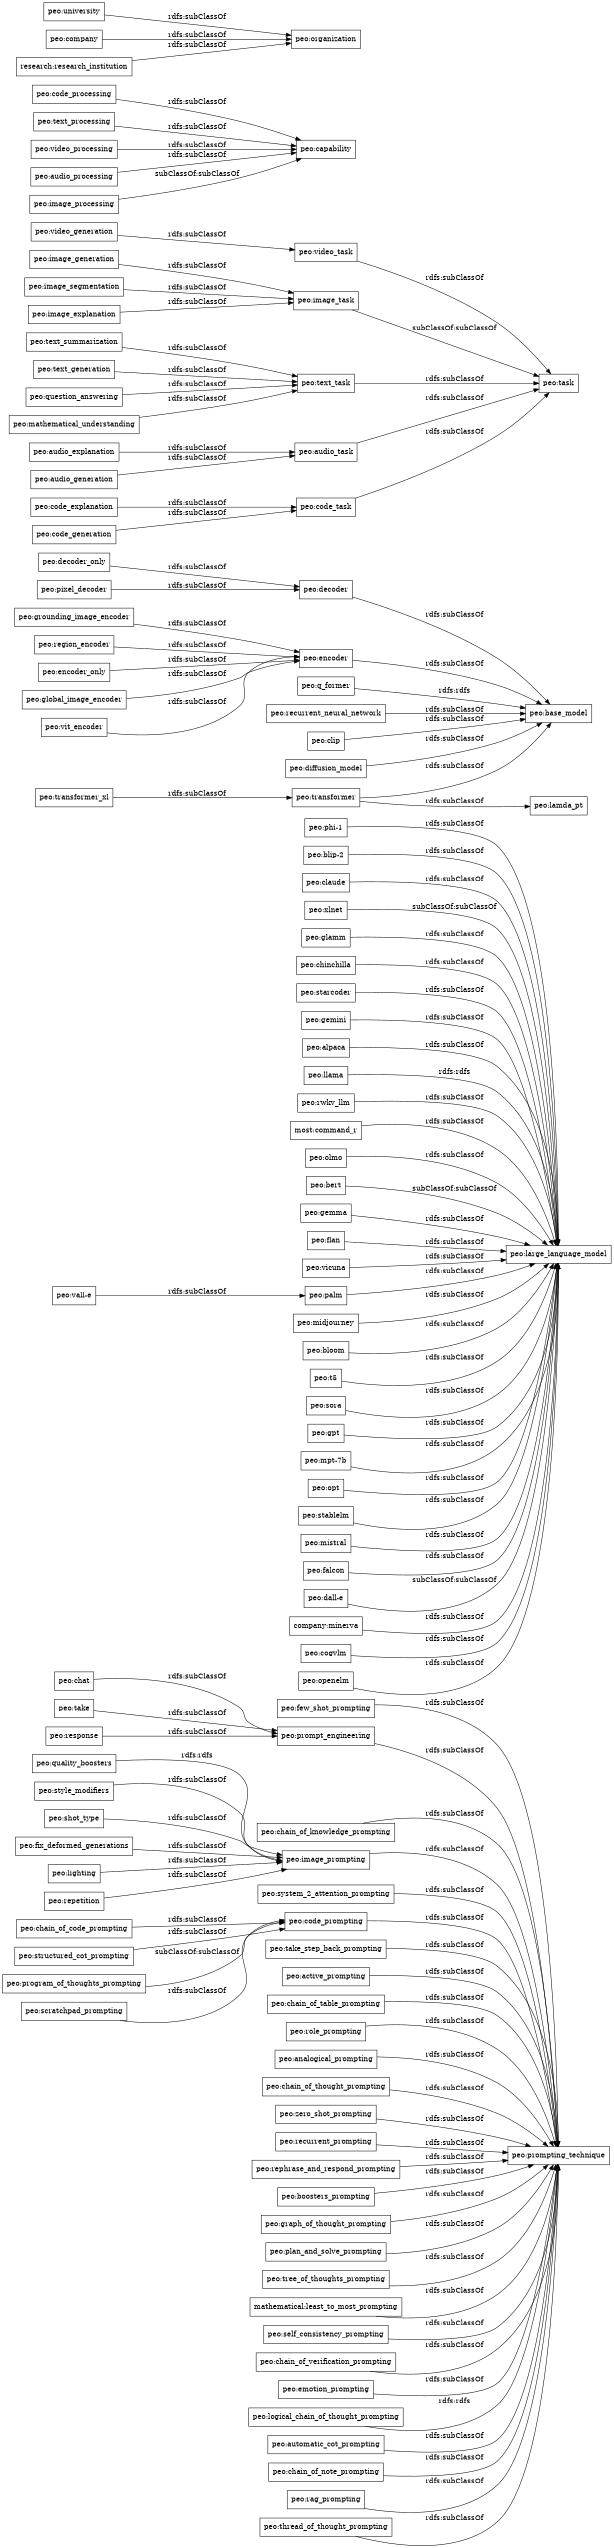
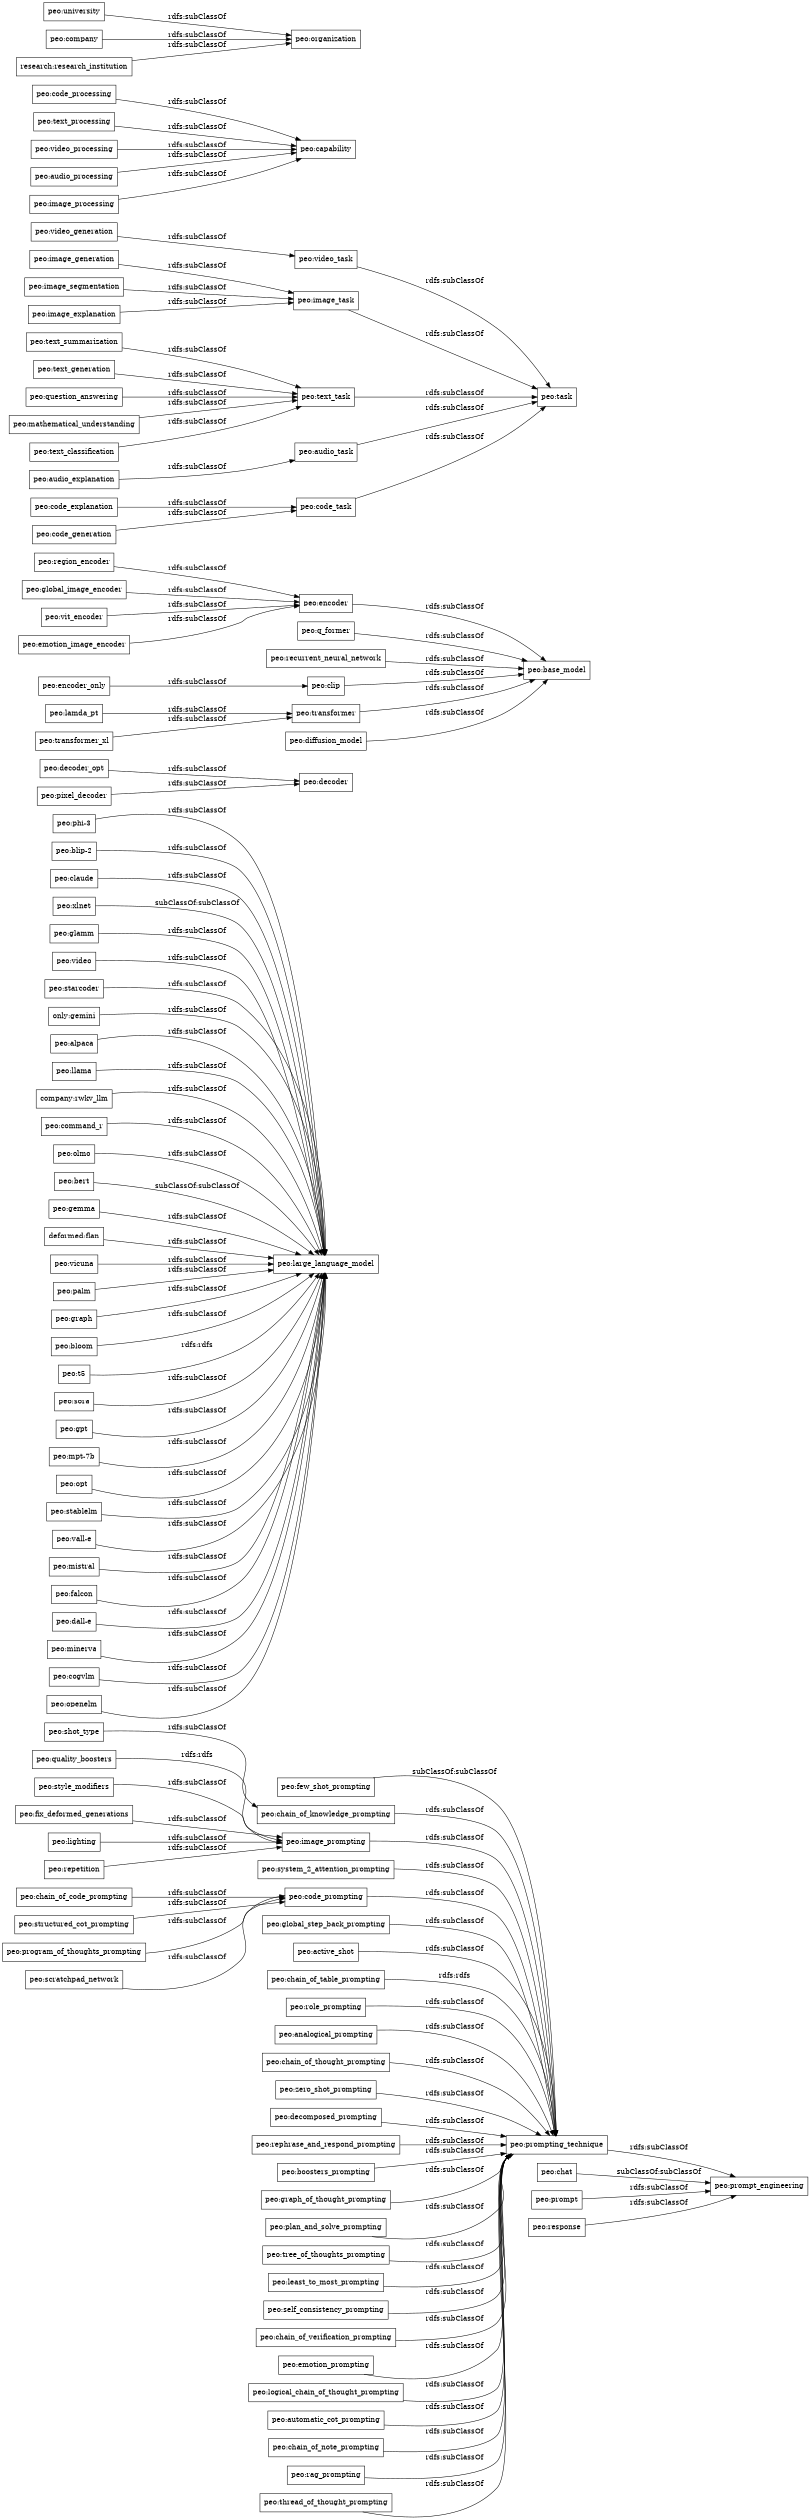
edge "peo:image_processing" -> "peo:capability": label "subClassOf:subClassOf" -> "rdfs:subClassOf"
edge "peo:image_task" -> "peo:task": label "subClassOf:subClassOf" -> "rdfs:subClassOf"
node "peo:text_classification": added
node "peo:audio_generation": removed
node "peo:decoder_only": label "peo:decoder_only" -> "peo:decoder_opt"
node "peo:grounding_image_encoder": label "peo:grounding_image_encoder" -> "peo:emotion_image_encoder"
edge "peo:decoder" -> "peo:base_model": removed, label "rdfs:subClassOf"
edge "peo:encoder_only" -> "peo:encoder": now "peo:encoder_only" -> "peo:clip"
edge "peo:q_former" -> "peo:base_model": label "rdfs:rdfs" -> "rdfs:subClassOf"
edge "peo:transformer" -> "peo:lamda_pt": reversed
node "peo:phi-1": label "peo:phi-1" -> "peo:phi-3"
node "peo:chinchilla": label "peo:chinchilla" -> "peo:video"
node "peo:gemini": label "peo:gemini" -> "only:gemini"
edge "peo:llama" -> "peo:large_language_model": label "rdfs:rdfs" -> "rdfs:subClassOf"
node "peo:rwkv_llm": label "peo:rwkv_llm" -> "company:rwkv_llm"
node "most:command_r": label "most:command_r" -> "peo:command_r"
node "peo:flan": label "peo:flan" -> "deformed:flan"
edge "peo:vall-e" -> "peo:palm": now "peo:vall-e" -> "peo:large_language_model"
node "peo:midjourney": label "peo:midjourney" -> "peo:graph"
edge "peo:t5" -> "peo:large_language_model": label "rdfs:subClassOf" -> "rdfs:rdfs"
edge "peo:dall-e" -> "peo:large_language_model": label "subClassOf:subClassOf" -> "rdfs:subClassOf"
node "company:minerva": label "company:minerva" -> "peo:minerva"
edge "peo:chat" -> "peo:prompt_engineering": label "rdfs:subClassOf" -> "subClassOf:subClassOf"
edge "peo:few_shot_prompting" -> "peo:prompting_technique": label "rdfs:subClassOf" -> "subClassOf:subClassOf"
node "peo:take": label "peo:take" -> "peo:prompt"
edge "peo:shot_type" -> "peo:image_prompting": now "peo:shot_type" -> "peo:chain_of_knowledge_prompting"
edge "peo:prompt_engineering" -> "peo:prompting_technique": reversed
node "peo:take_step_back_prompting": label "peo:take_step_back_prompting" -> "peo:global_step_back_prompting"
edge "peo:program_of_thoughts_prompting" -> "peo:code_prompting": label "subClassOf:subClassOf" -> "rdfs:subClassOf"
node "peo:active_prompting": label "peo:active_prompting" -> "peo:active_shot"
edge "peo:chain_of_table_prompting" -> "peo:prompting_technique": label "rdfs:subClassOf" -> "rdfs:rdfs"
node "peo:scratchpad_prompting": label "peo:scratchpad_prompting" -> "peo:scratchpad_network"
node "peo:recurrent_prompting": label "peo:recurrent_prompting" -> "peo:decomposed_prompting"
node "mathematical:least_to_most_prompting": label "mathematical:least_to_most_prompting" -> "peo:least_to_most_prompting"
edge "peo:logical_chain_of_thought_prompting" -> "peo:prompting_technique": label "rdfs:rdfs" -> "rdfs:subClassOf"
